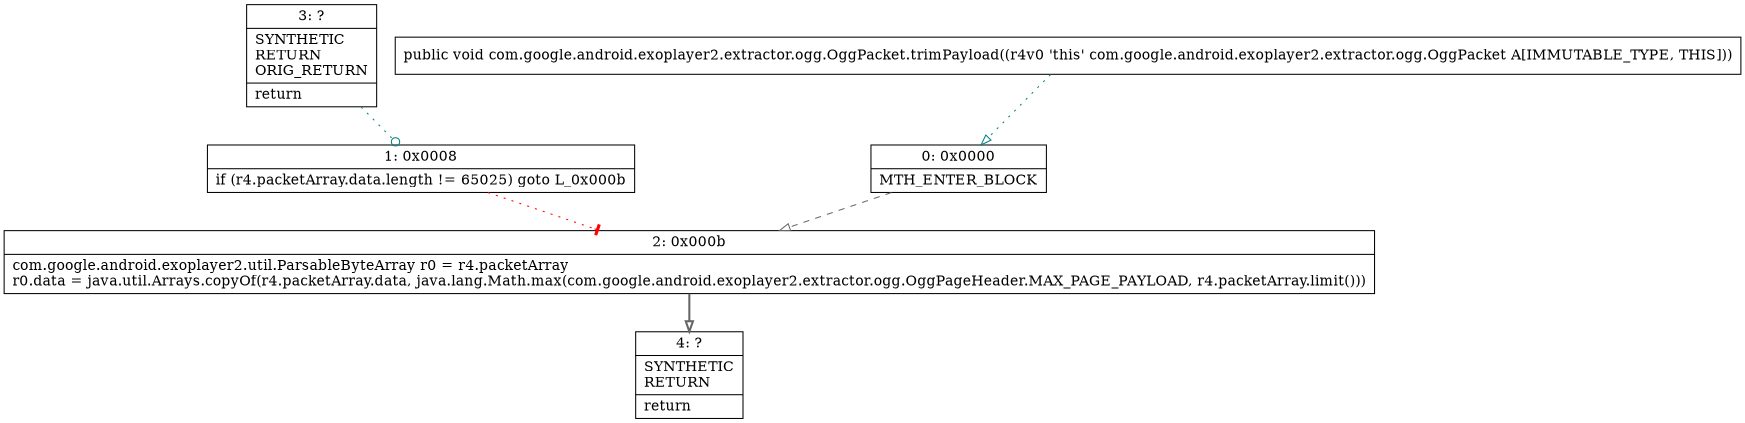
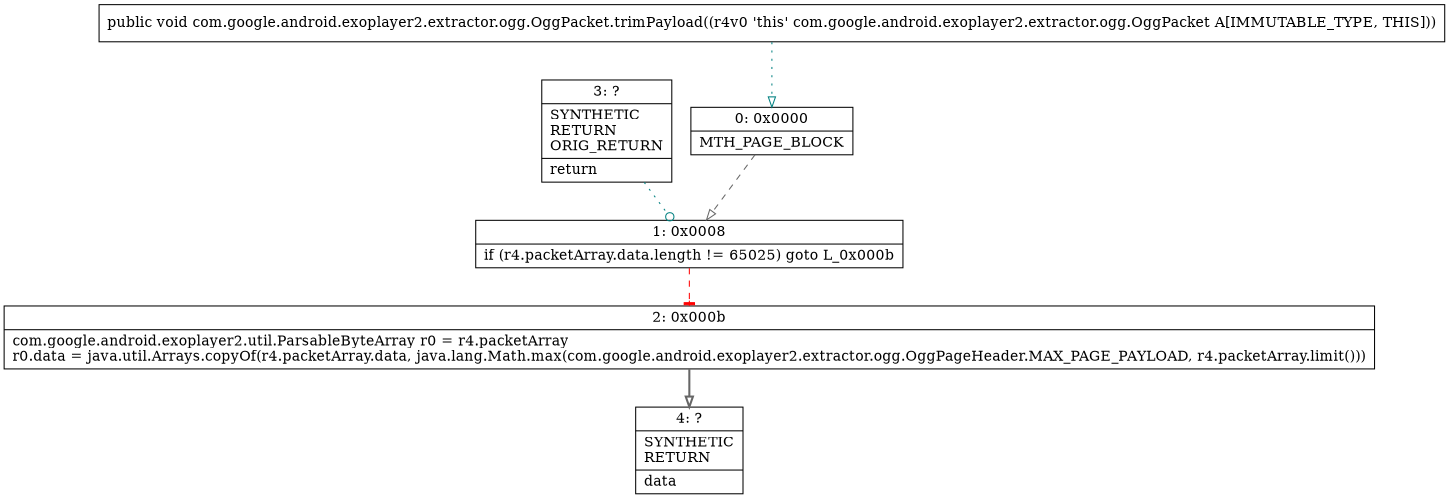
node "0: 0x0000": text "MTH_ENTER_BLOCK" -> "MTH_PAGE_BLOCK"
edge "0: 0x0000" -> "2: 0x000b": now "0: 0x0000" -> "1: 0x0008"
edge "1: 0x0008" -> "2: 0x000b": style dotted -> dashed
node "4: ?": text "return" -> "data"
